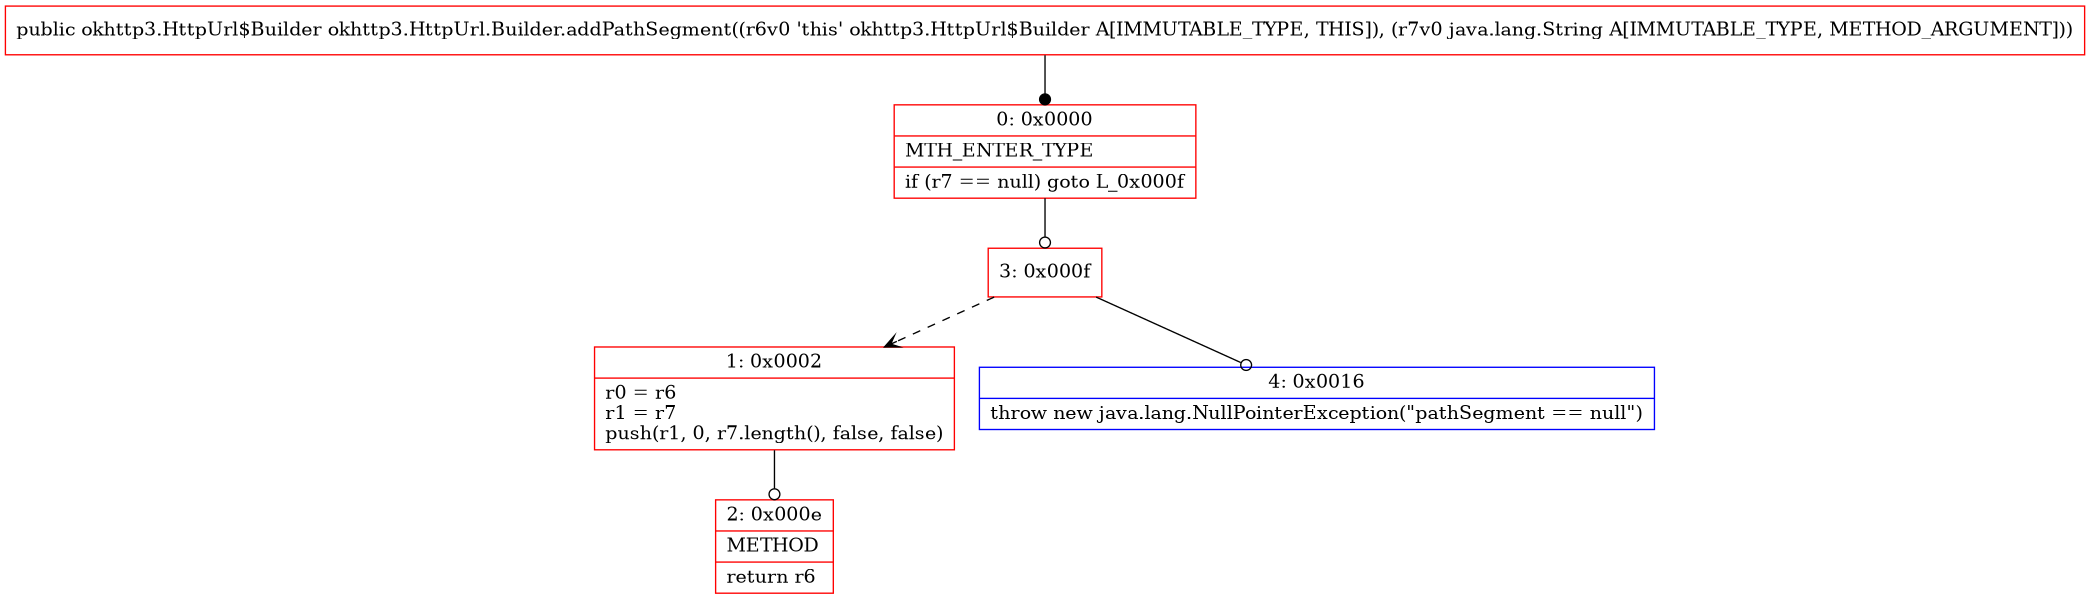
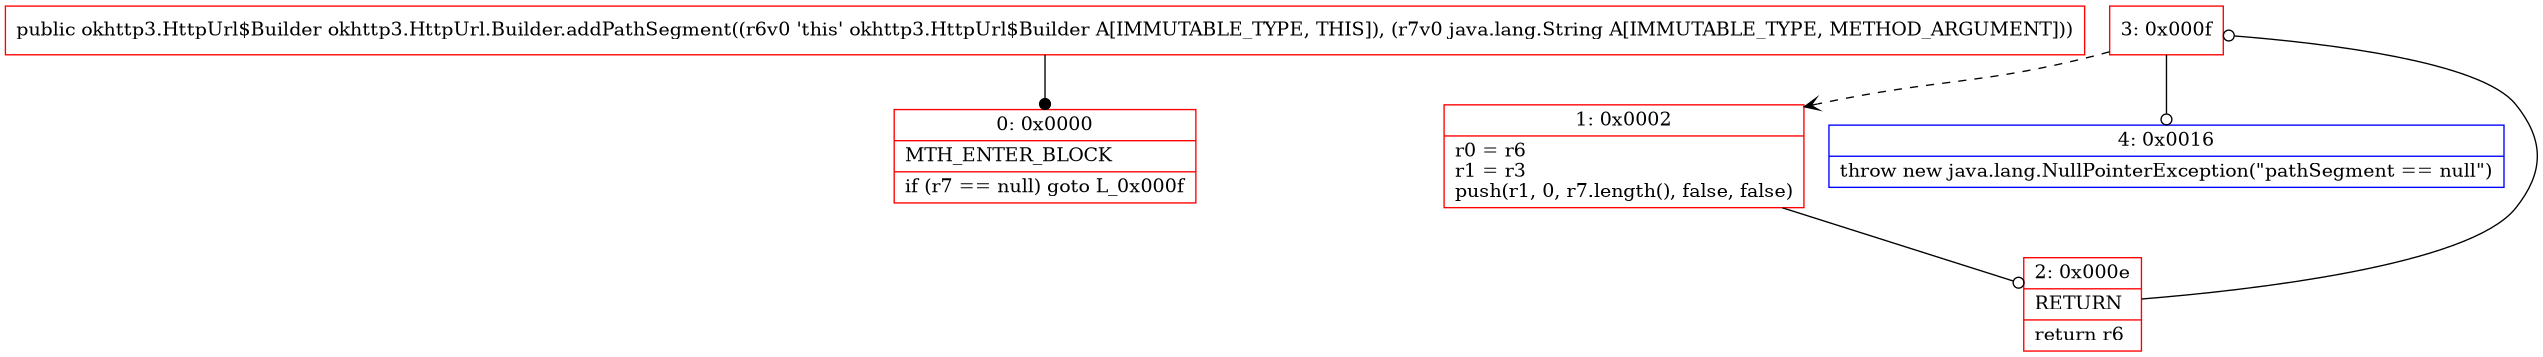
node "0: 0x0000": text "MTH_ENTER_TYPE" -> "MTH_ENTER_BLOCK"
edge "0: 0x0000" -> "3: 0x000f": now "2: 0x000e" -> "3: 0x000f"
node "1: 0x0002": text "r1 = r7" -> "r1 = r3"
node "2: 0x000e": text "METHOD" -> "RETURN"
